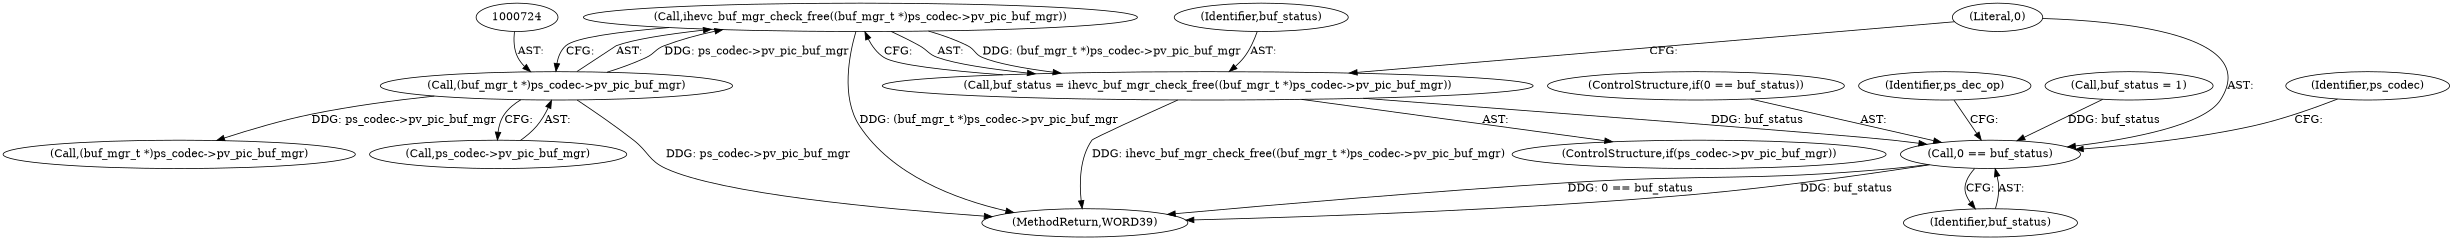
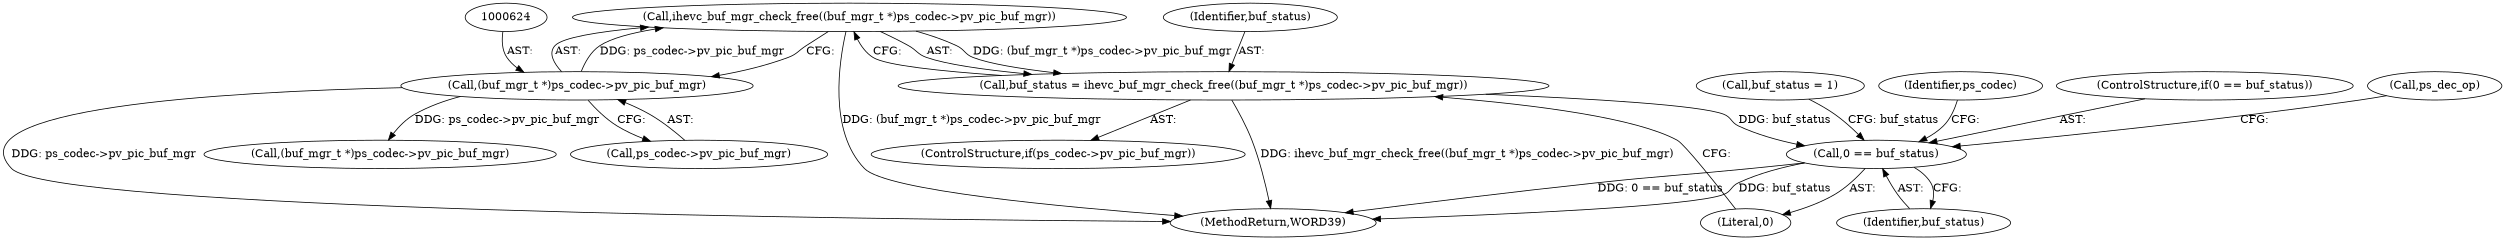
node "1000724": label "1000724" -> "1000624"
edge "(Literal,0)" -> "(Call,0 == buf_status)": reversed
node "(Identifier,ps_dec_op)": label "(Identifier,ps_dec_op)" -> "(Call,ps_dec_op)"
edge "(Call,buf_status = 1)" -> "(Call,0 == buf_status)": label "DDG: buf_status" -> "CFG: buf_status"
